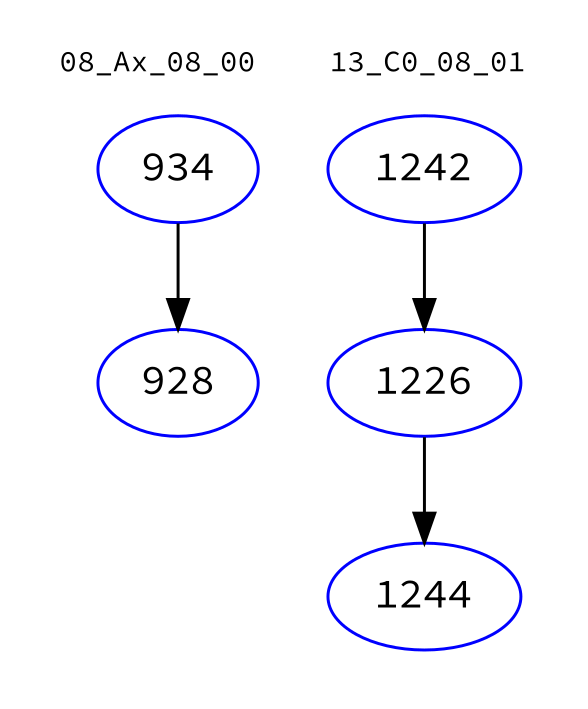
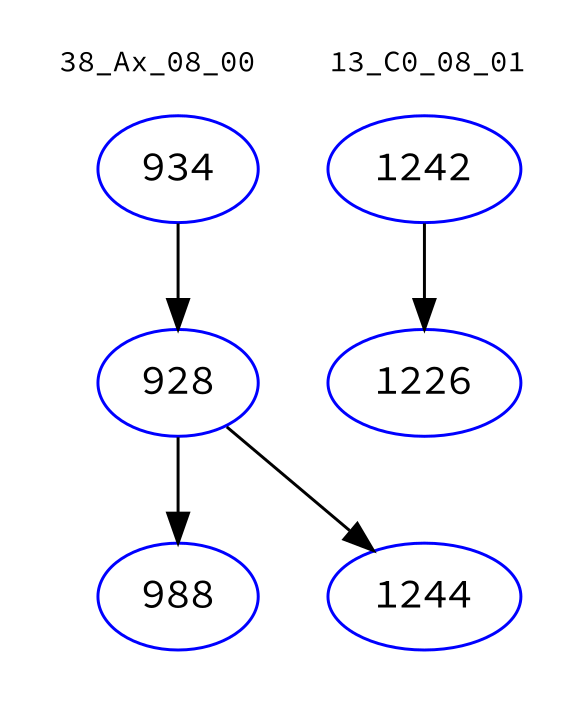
cluster "08_Ax_08_00": label "08_Ax_08_00" -> "38_Ax_08_00"
edge "1226" -> "1244": now "928" -> "1244"
node "988": added
